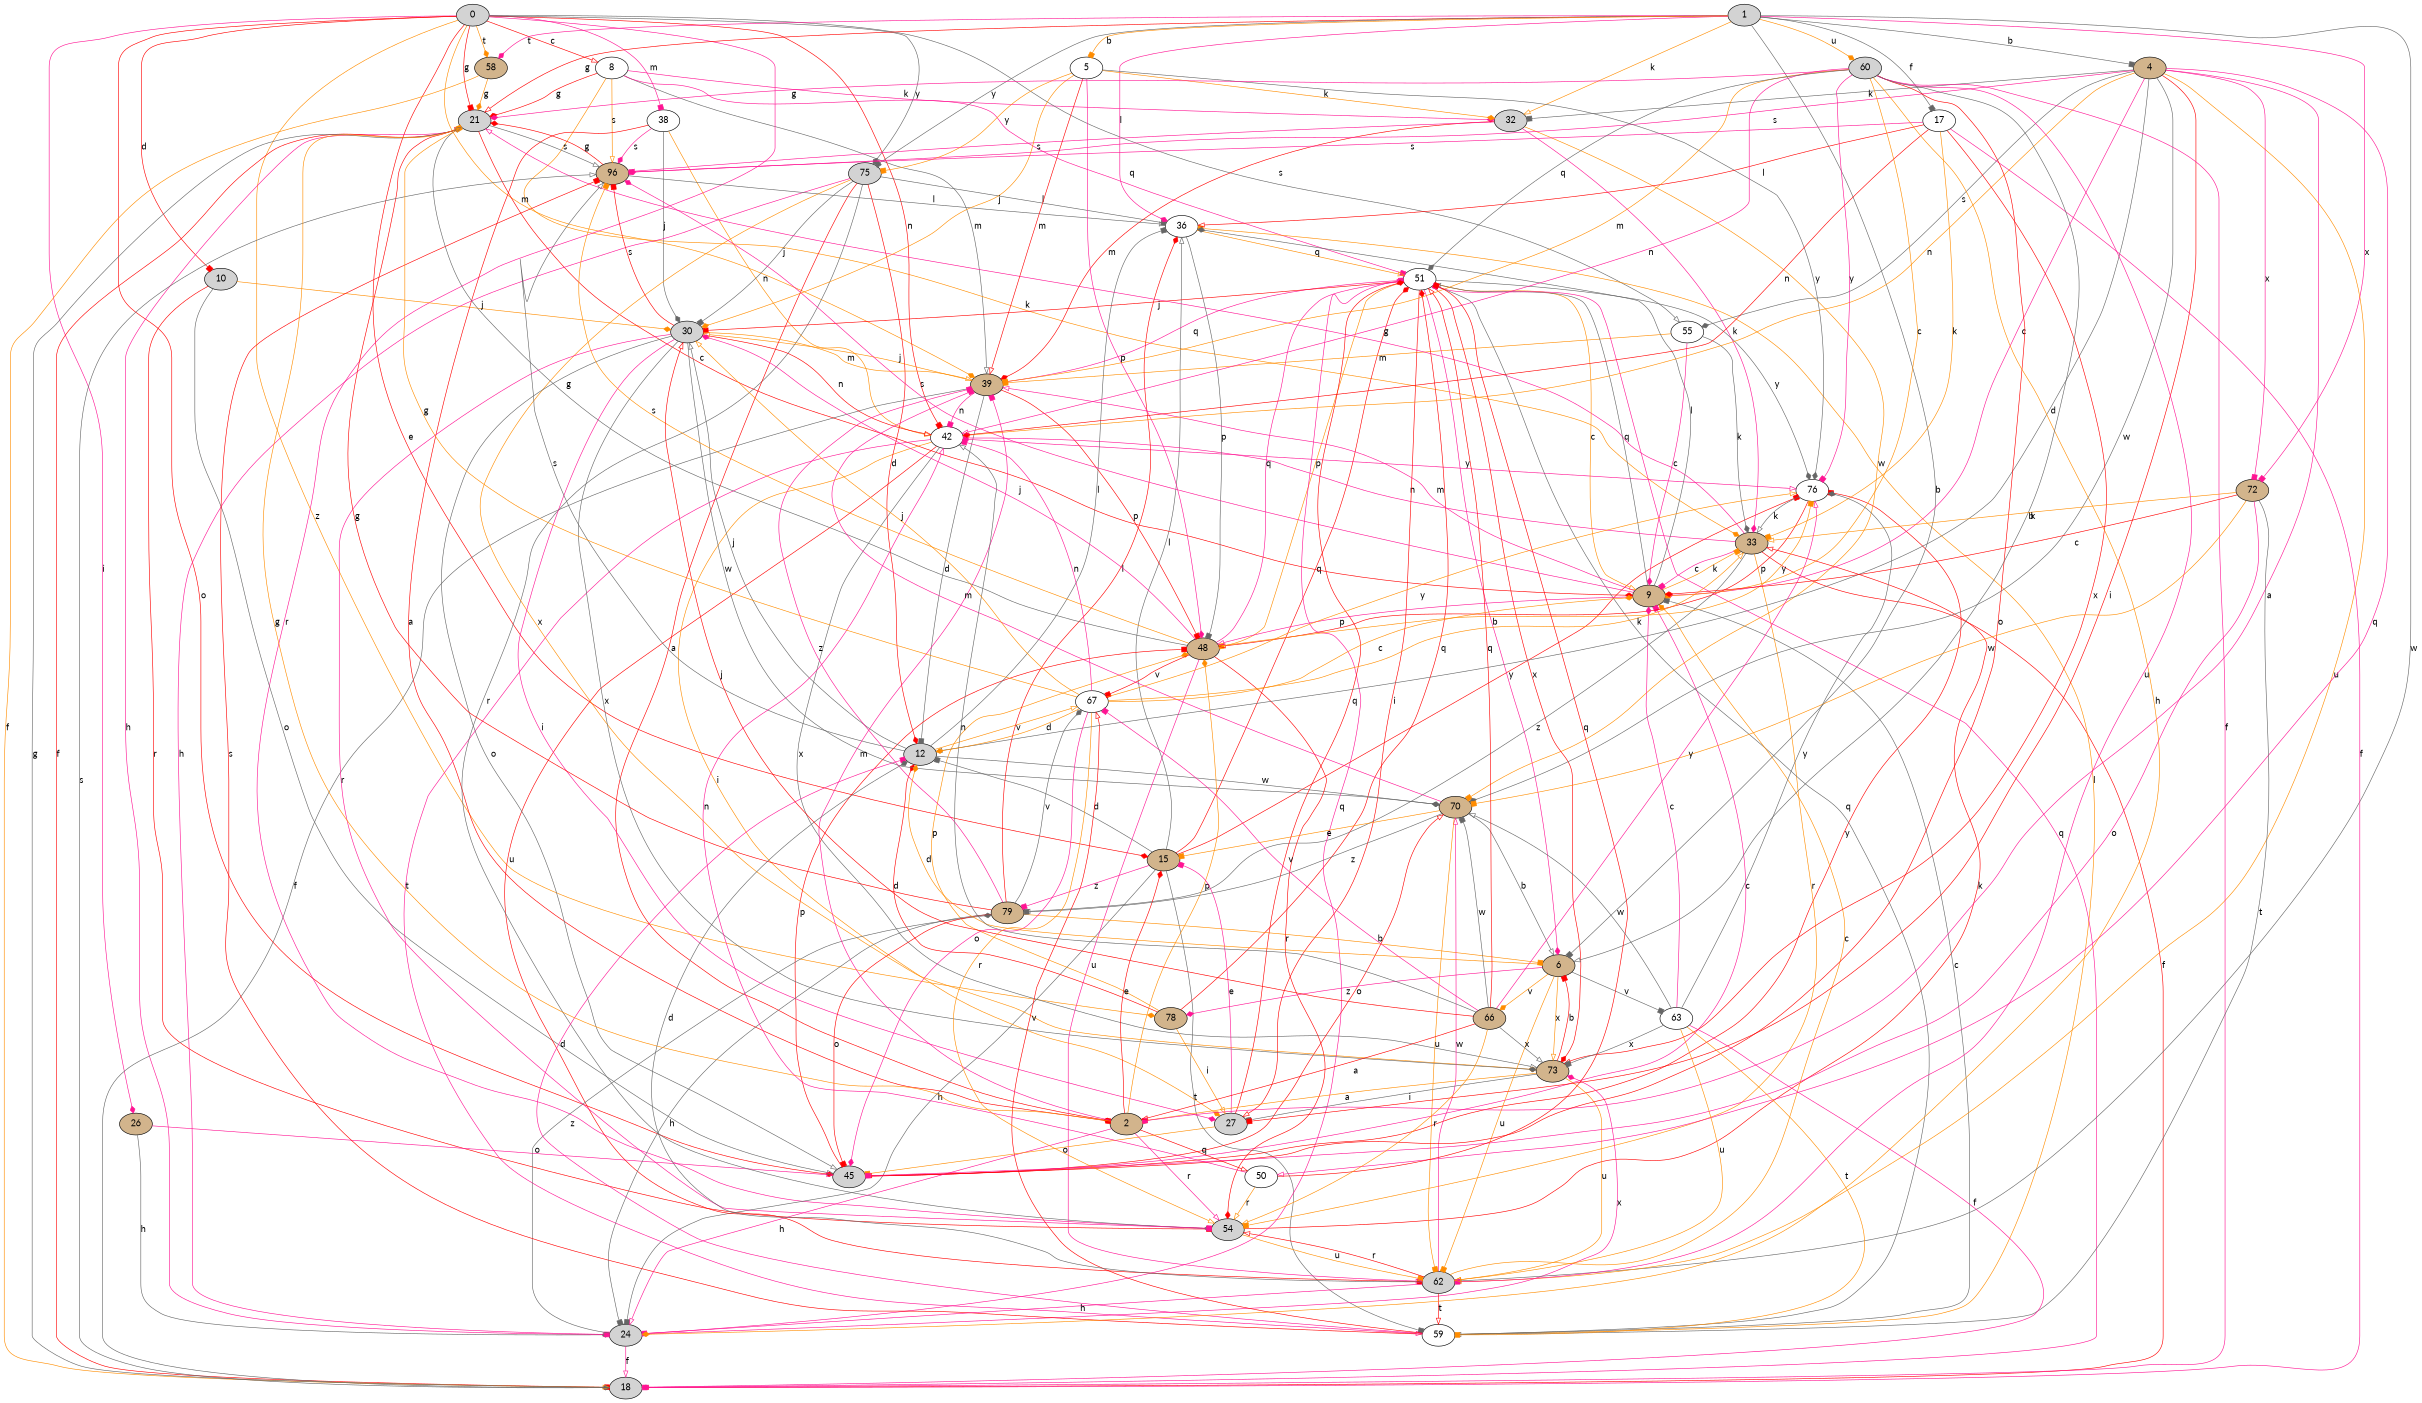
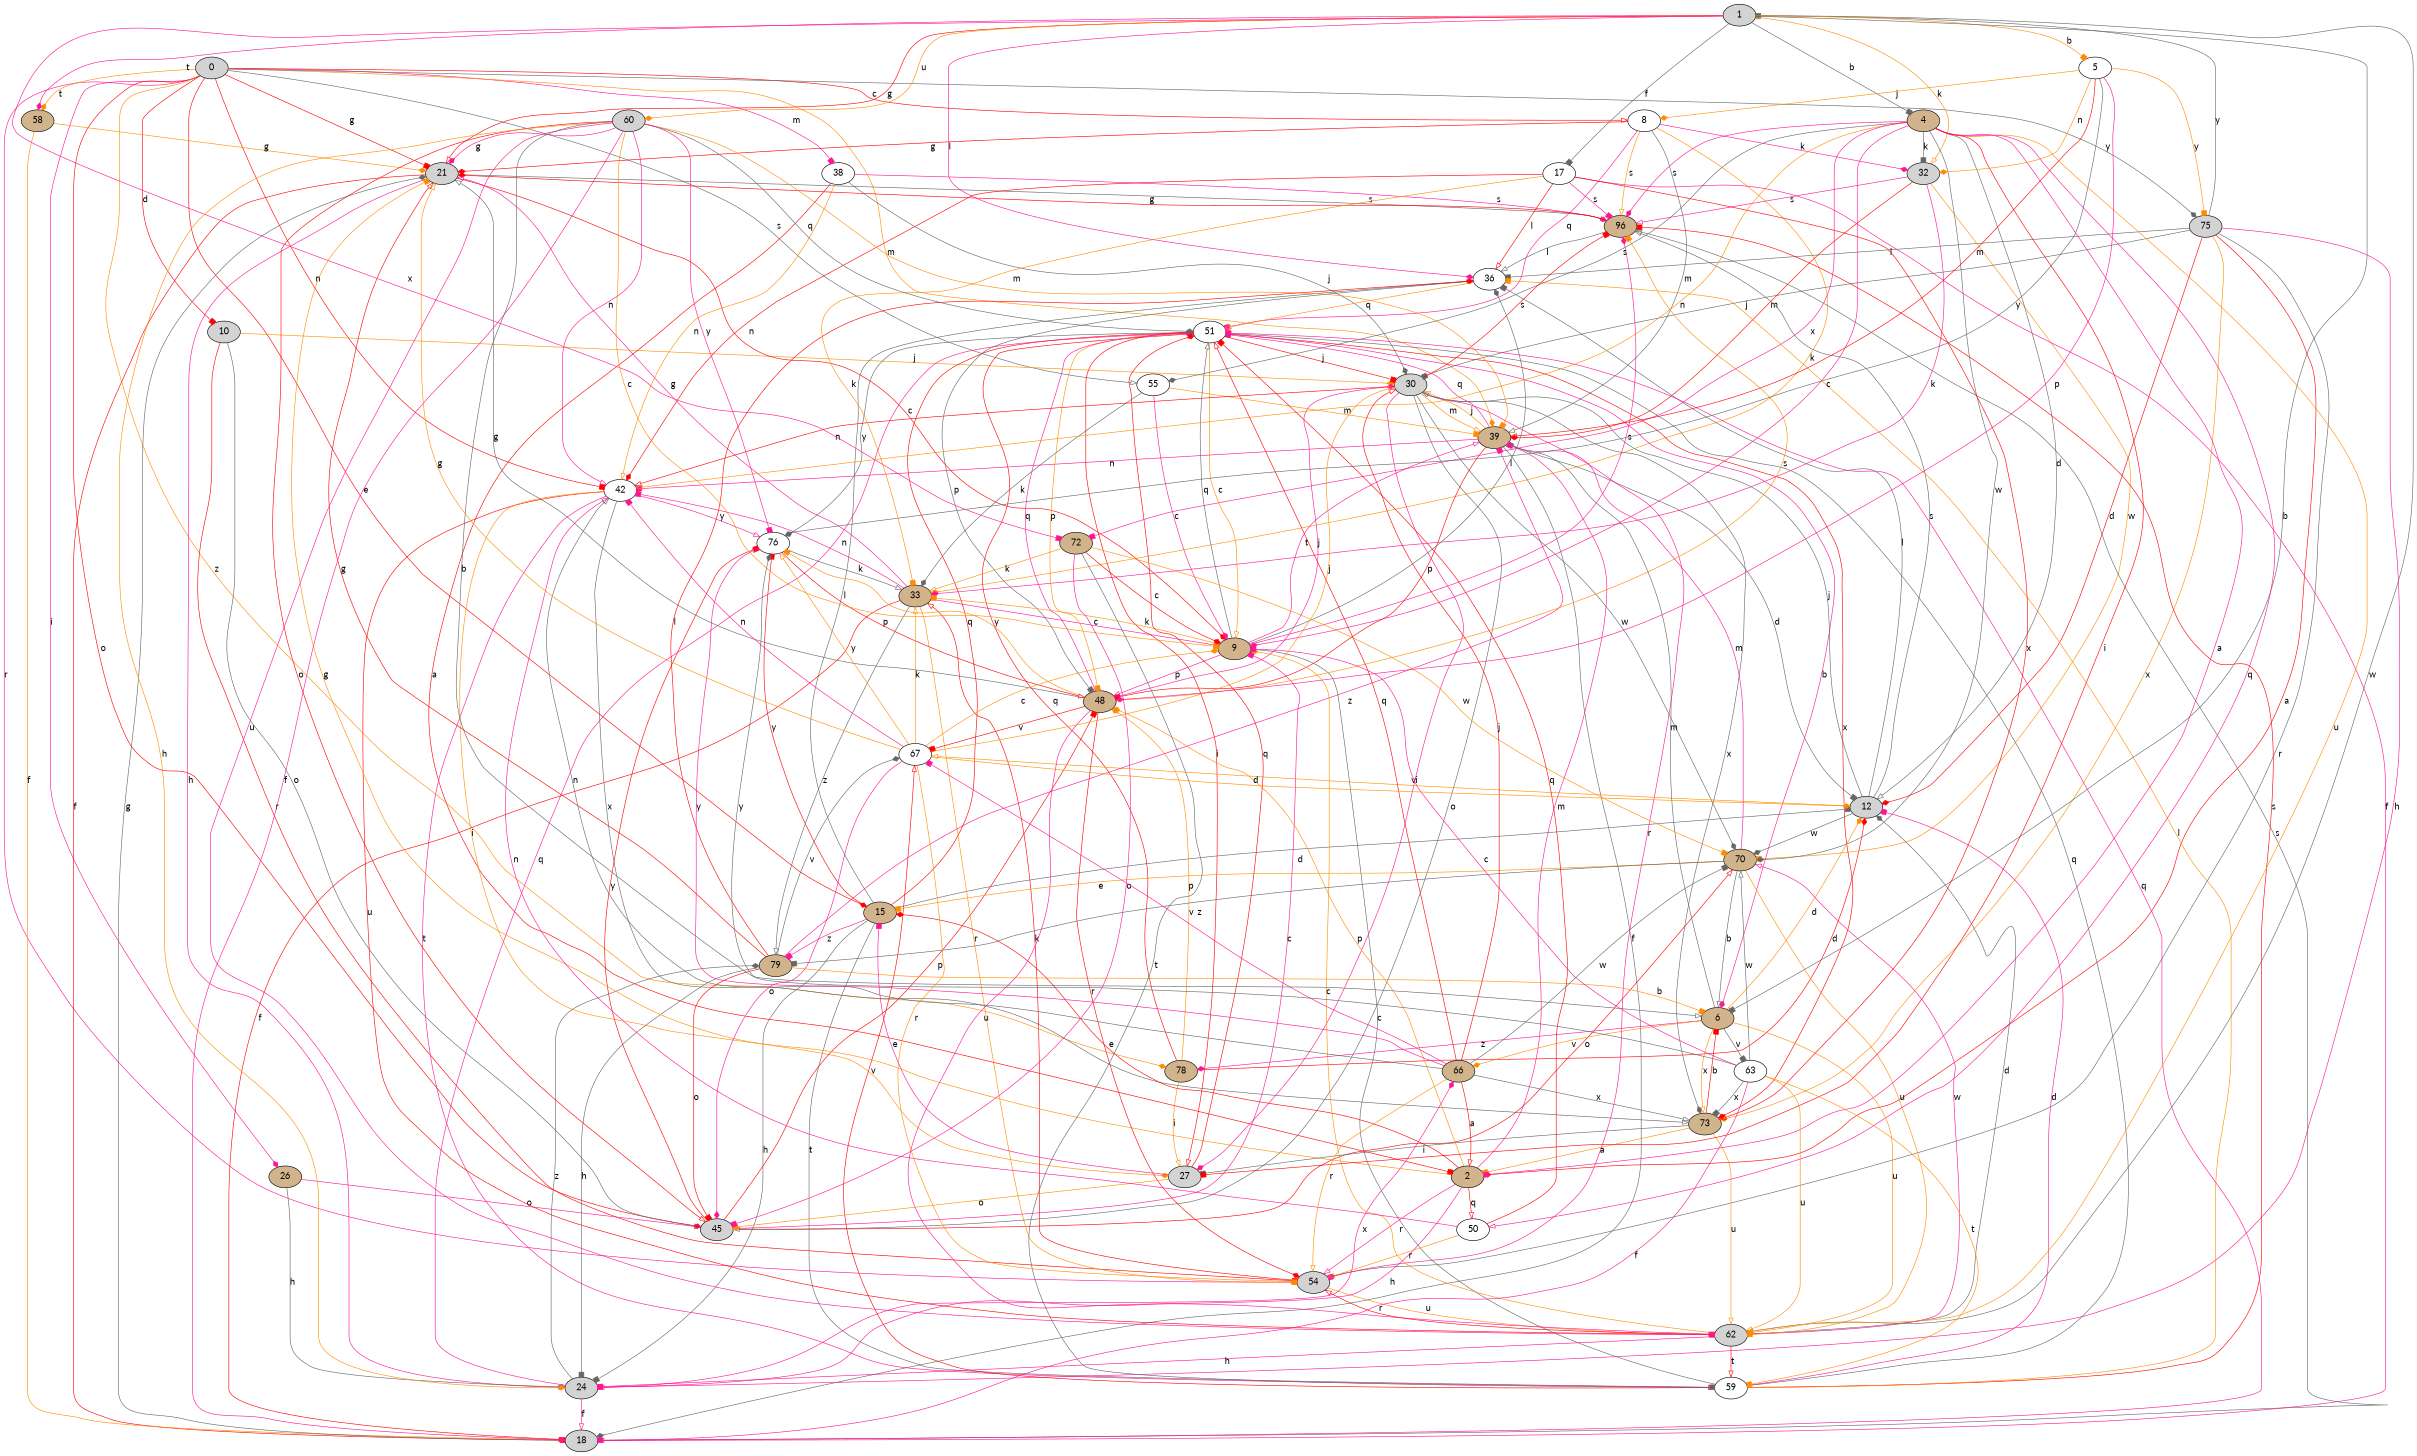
edge "1" -> "75": reversed
edge "5" -> "32": label "k" -> "n"
edge "5" -> "30": now "5" -> "8"
edge "9" -> "39": label "m" -> "t"
edge "6" -> "39": added, label "m"
edge "63" -> "9": arrowhead diamond -> box
edge "24" -> "73": now "24" -> "66"
